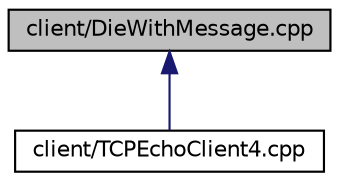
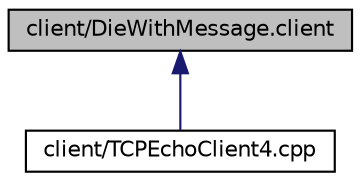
node "client/DieWithMessage.cpp": label "client/DieWithMessage.cpp" -> "client/DieWithMessage.client"
